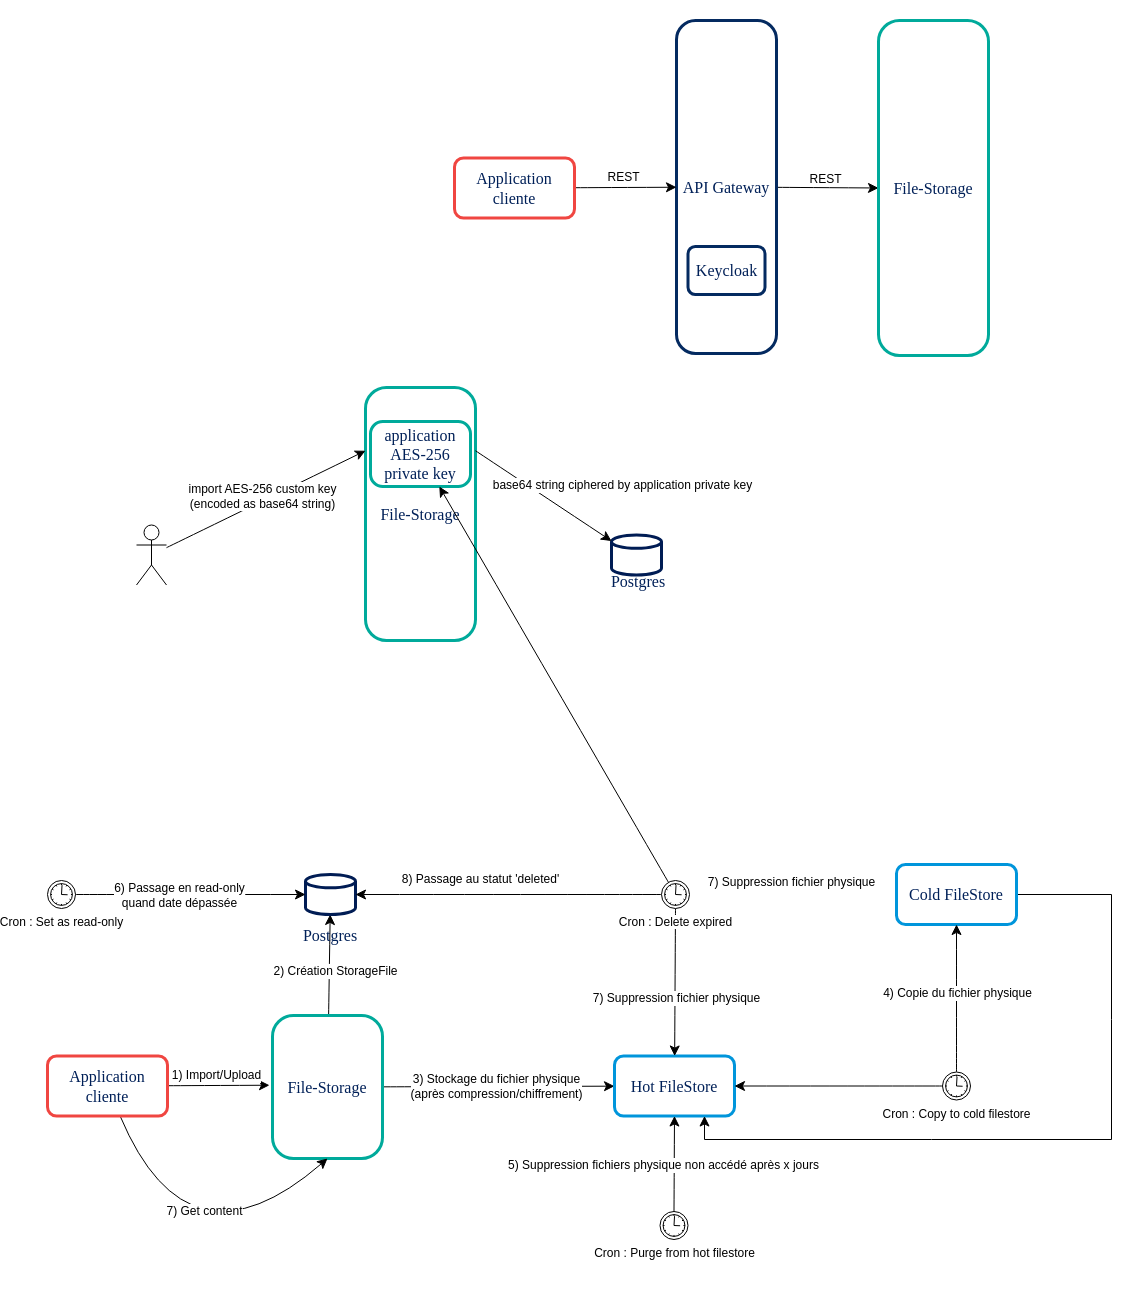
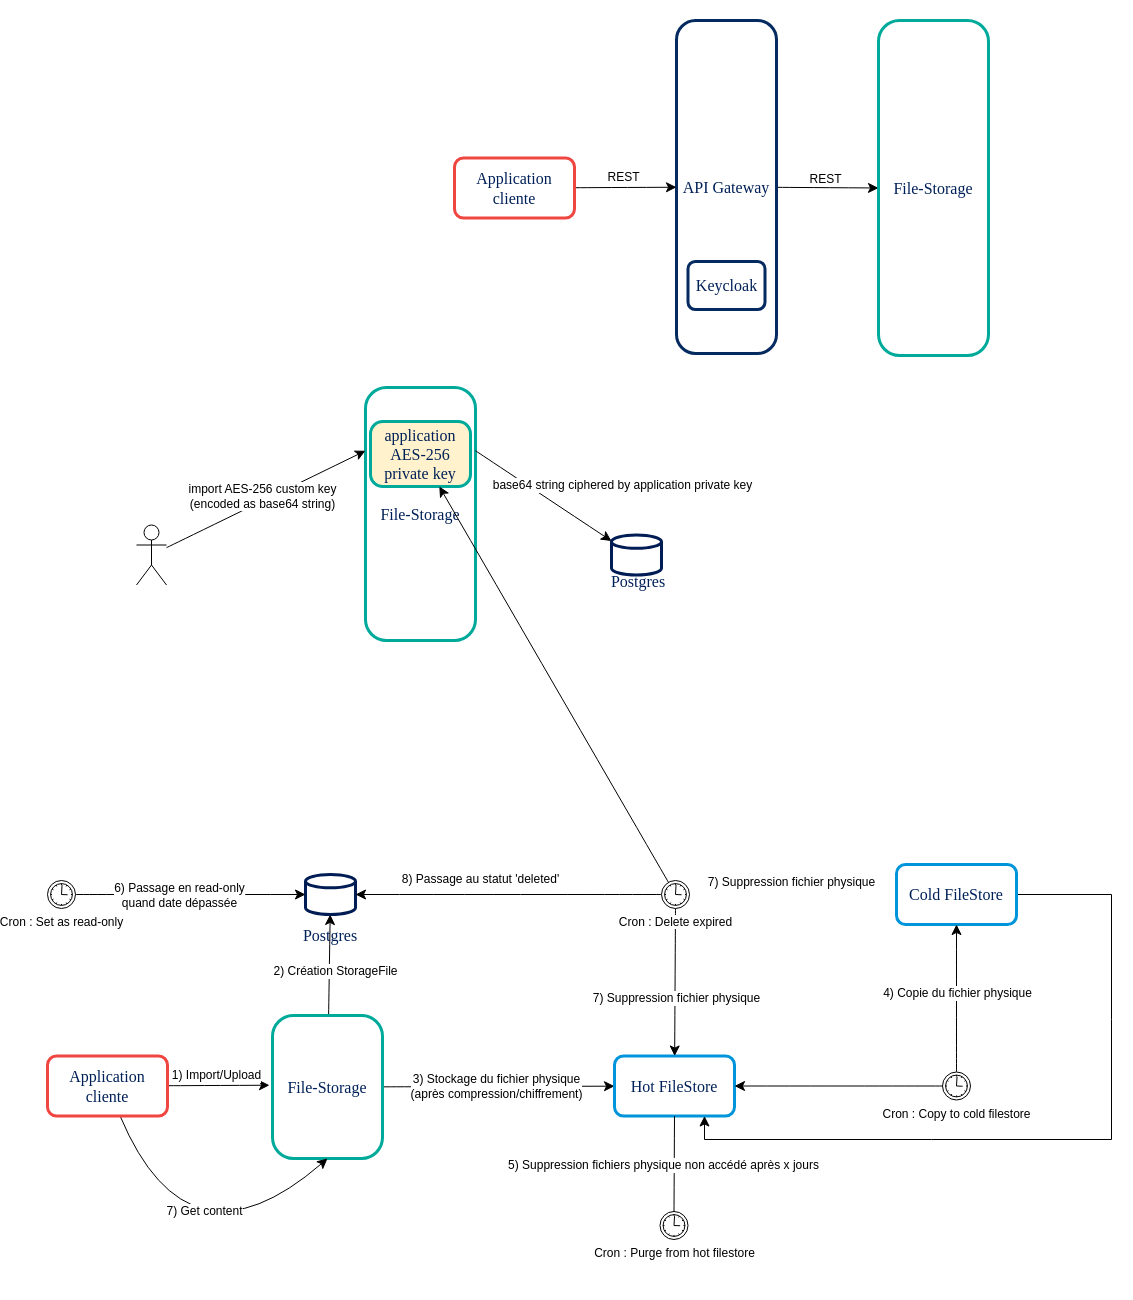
node "Keycloak": moved (727, 271) -> (727, 286)
node "application AES-256 private key": fillcolor #ffffff -> #fff2cc
edge "Cron : Purge from hot filestore" -> "Hot FileStore": arrowhead classic -> none
